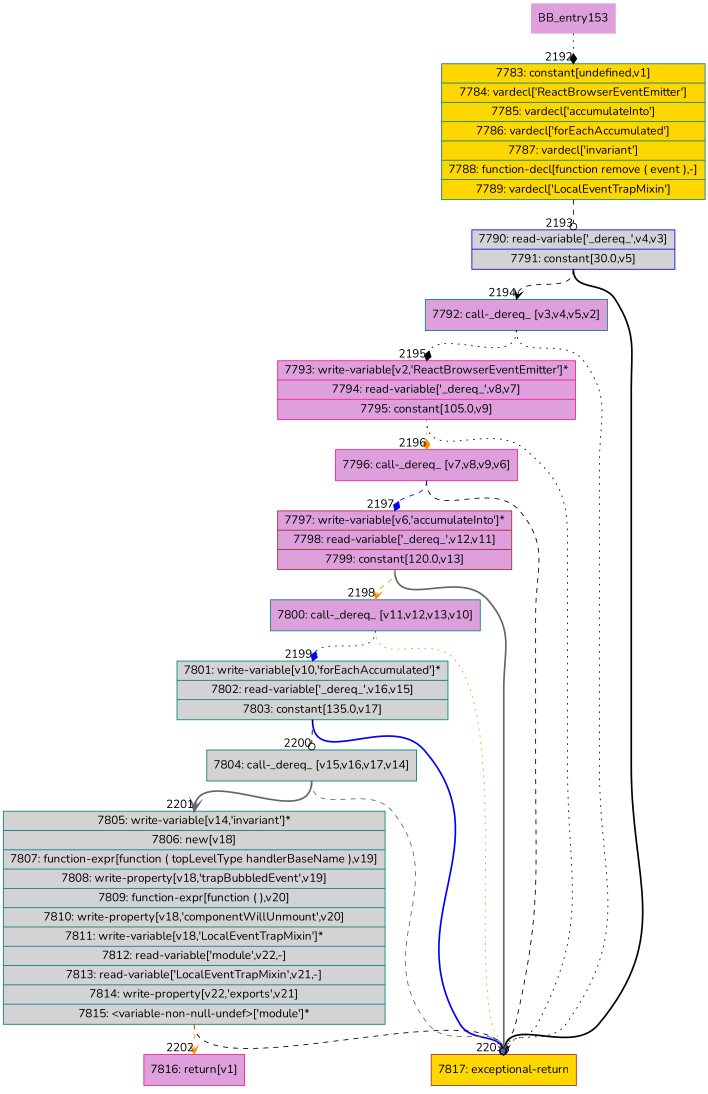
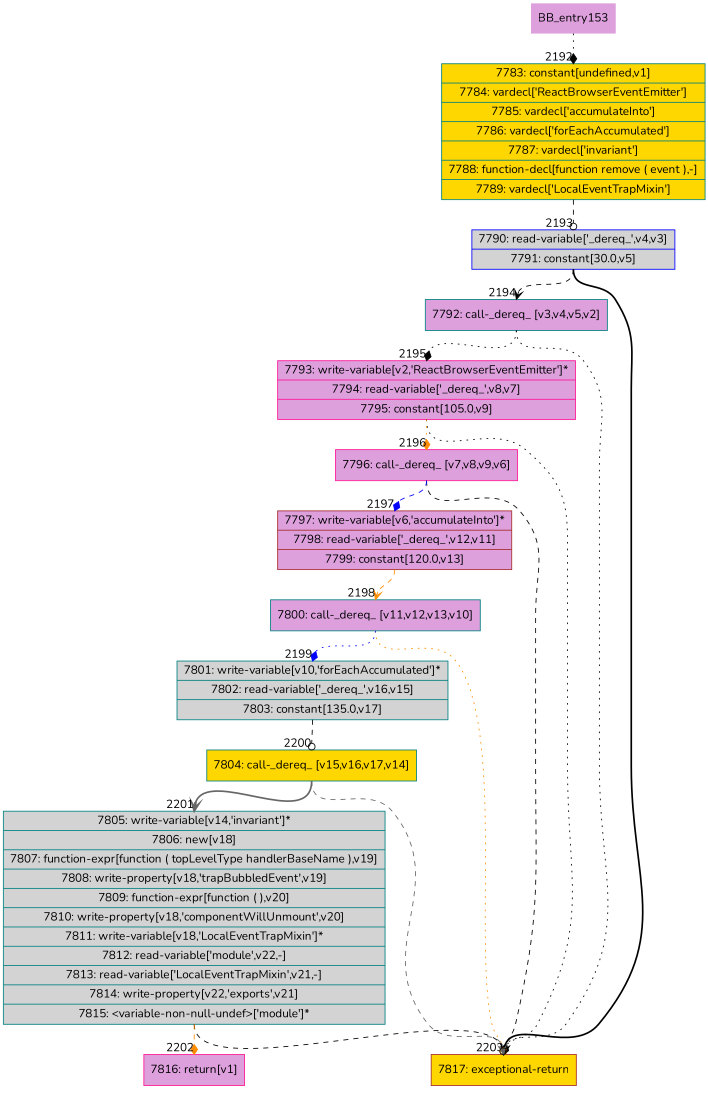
node "7804: call-_dereq_ [v15,v16,v17,v14]": fillcolor lightgrey -> gold
edge "7797: write-variable[v6,'accumulateInto']*" -> "7817: exceptional-return": removed
edge "7801: write-variable[v10,'forEachAccumulated']*" -> "7817: exceptional-return": removed
edge "7805: write-variable[v14,'invariant']*" -> "7816: return[v1]": arrowhead vee -> diamond
